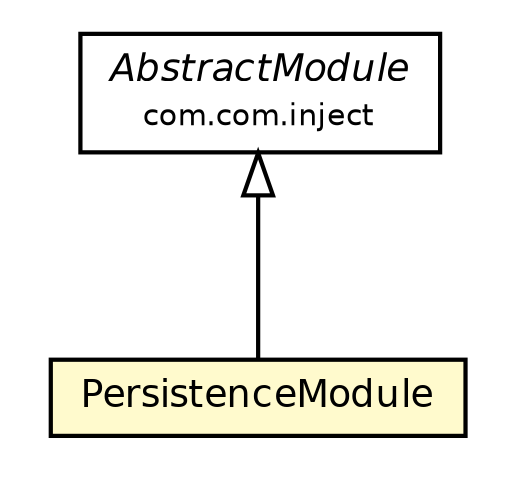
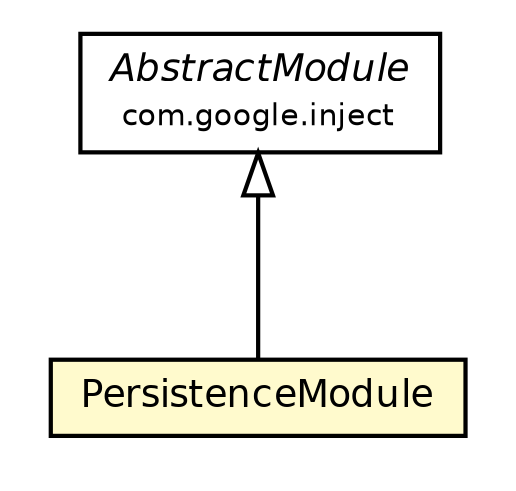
node "AbstractModule": text "com.com.inject" -> "com.google.inject"
